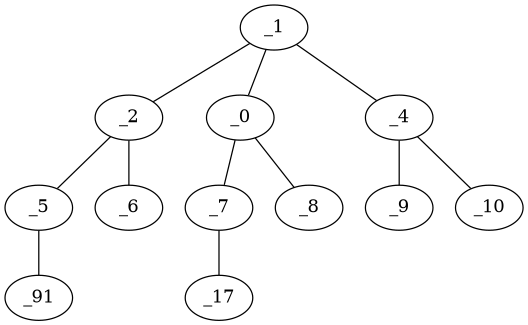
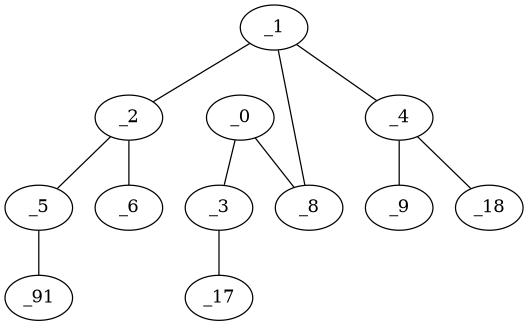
edge "_1" -- "_0": now "_1" -- "_8"
node "_7": label "_7" -> "_3"
node "_10": label "_10" -> "_18"
